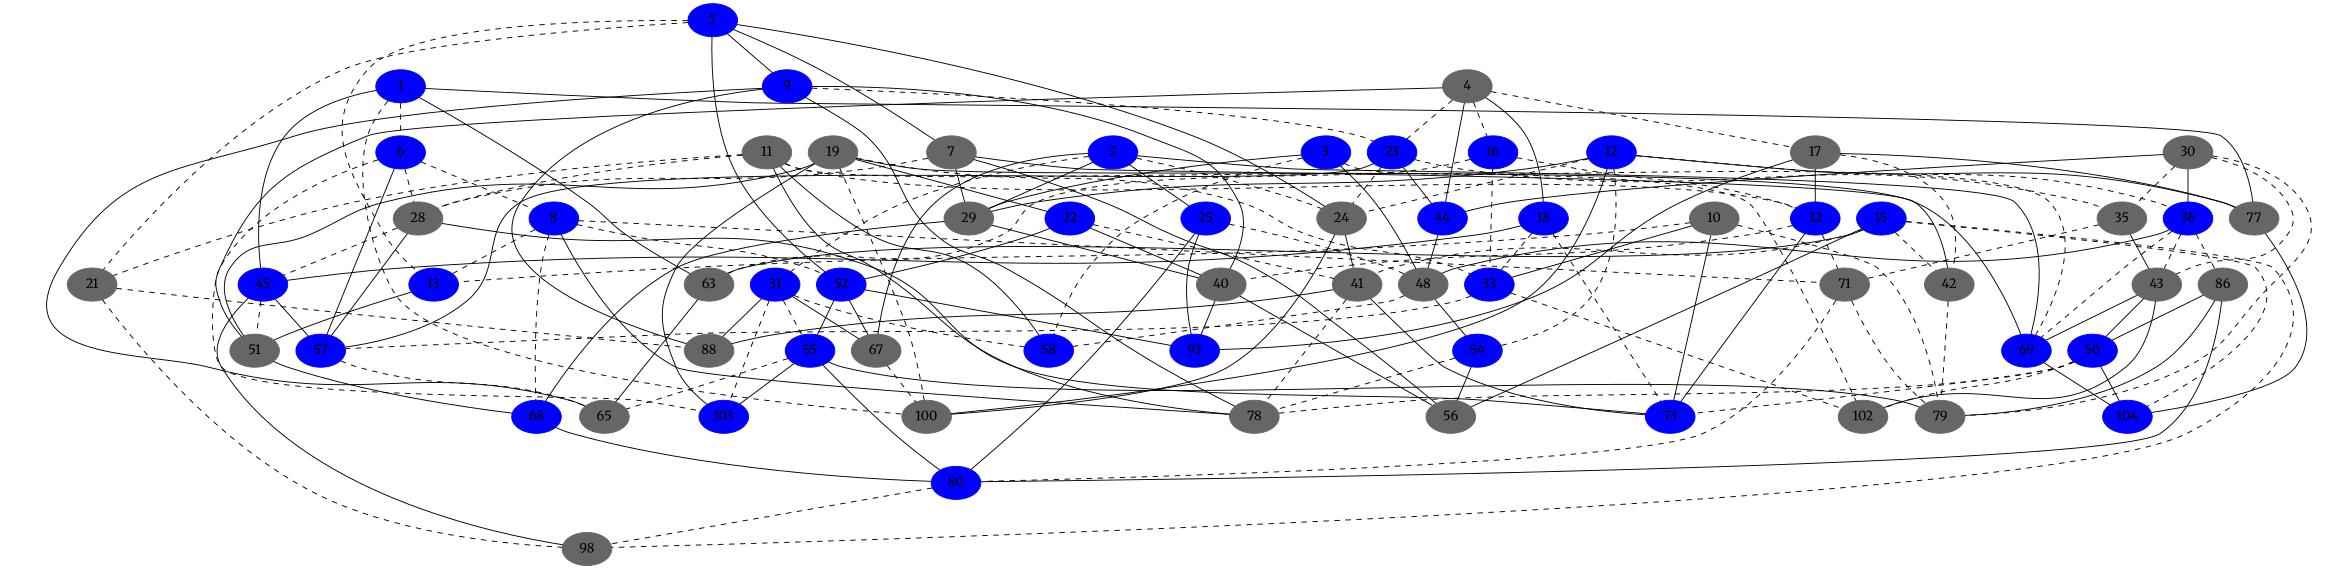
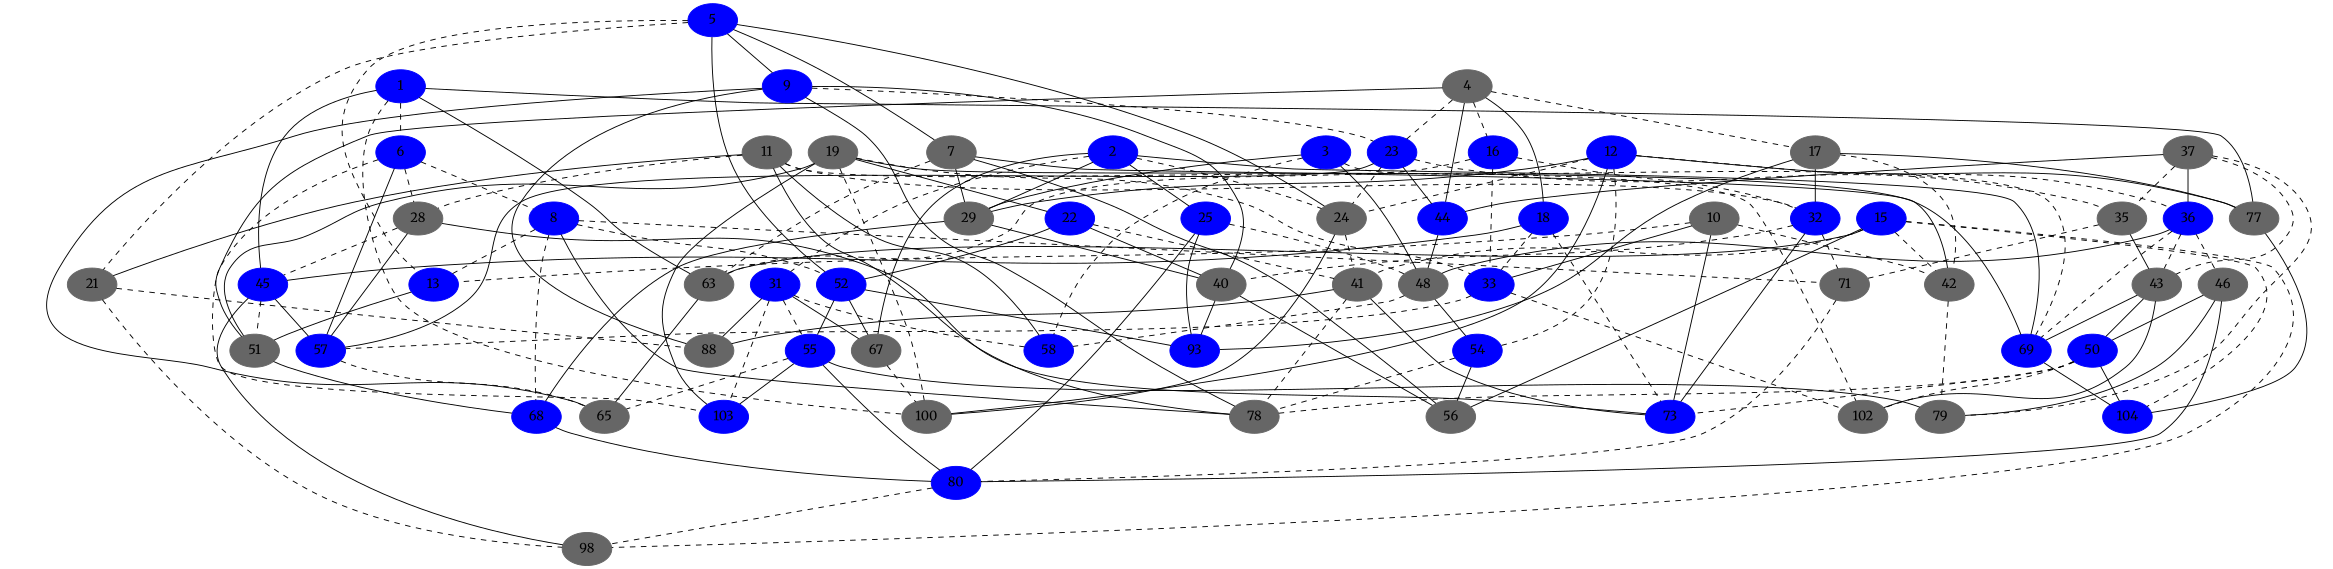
node "30": label "30" -> "37"
edge "7" -- "28": now "7" -- "63"
edge "11" -- "21": style dashed -> solid
edge "24" -- "41": style solid -> dashed
edge "10" -- "79": now "10" -- "42"
node "86": label "86" -> "46"
edge "71" -- "79": removed
